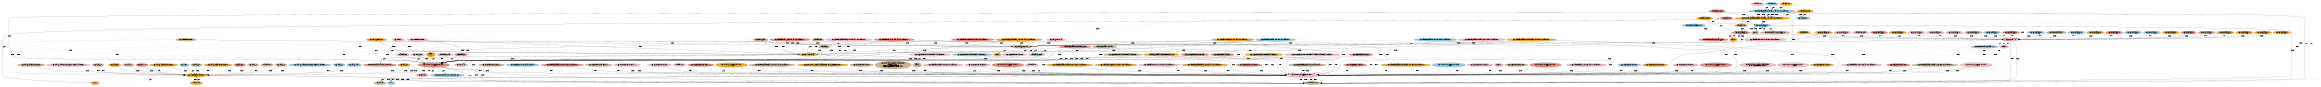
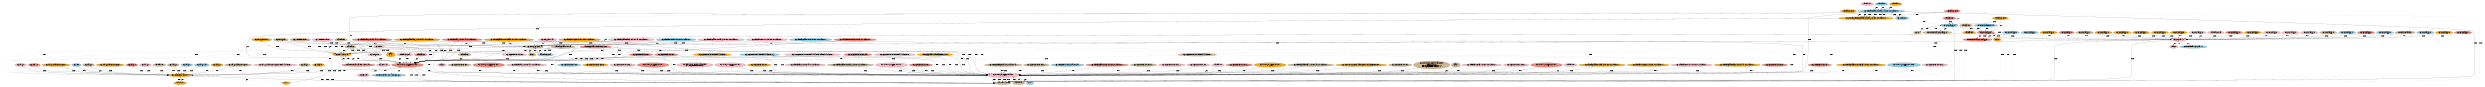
edge "(Call,tptr++)" -> "(Call,tptr += advance)": now "(Call,tptr++)" -> "(Call,ip6addr_string(ndo, tptr))"
node "(Call,tlen -= (sizeof(struct in_addr)+BGP_VPN_RD_LEN))": removed
